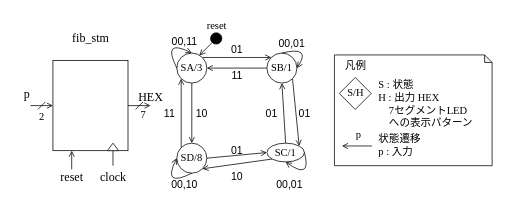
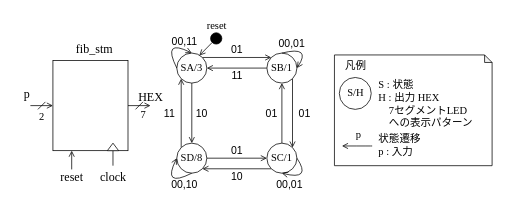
node "fib_stm": moved (90, 38) -> (94, 49)
node "S/H": shape diamond -> ellipse
node "SC/1": size 38x19 -> 30x30
